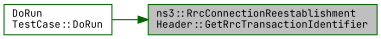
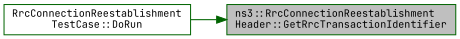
node "DoRun TestCase::DoRun": label "DoRun TestCase::DoRun" -> "RrcConnectionReestablishment TestCase::DoRun"
